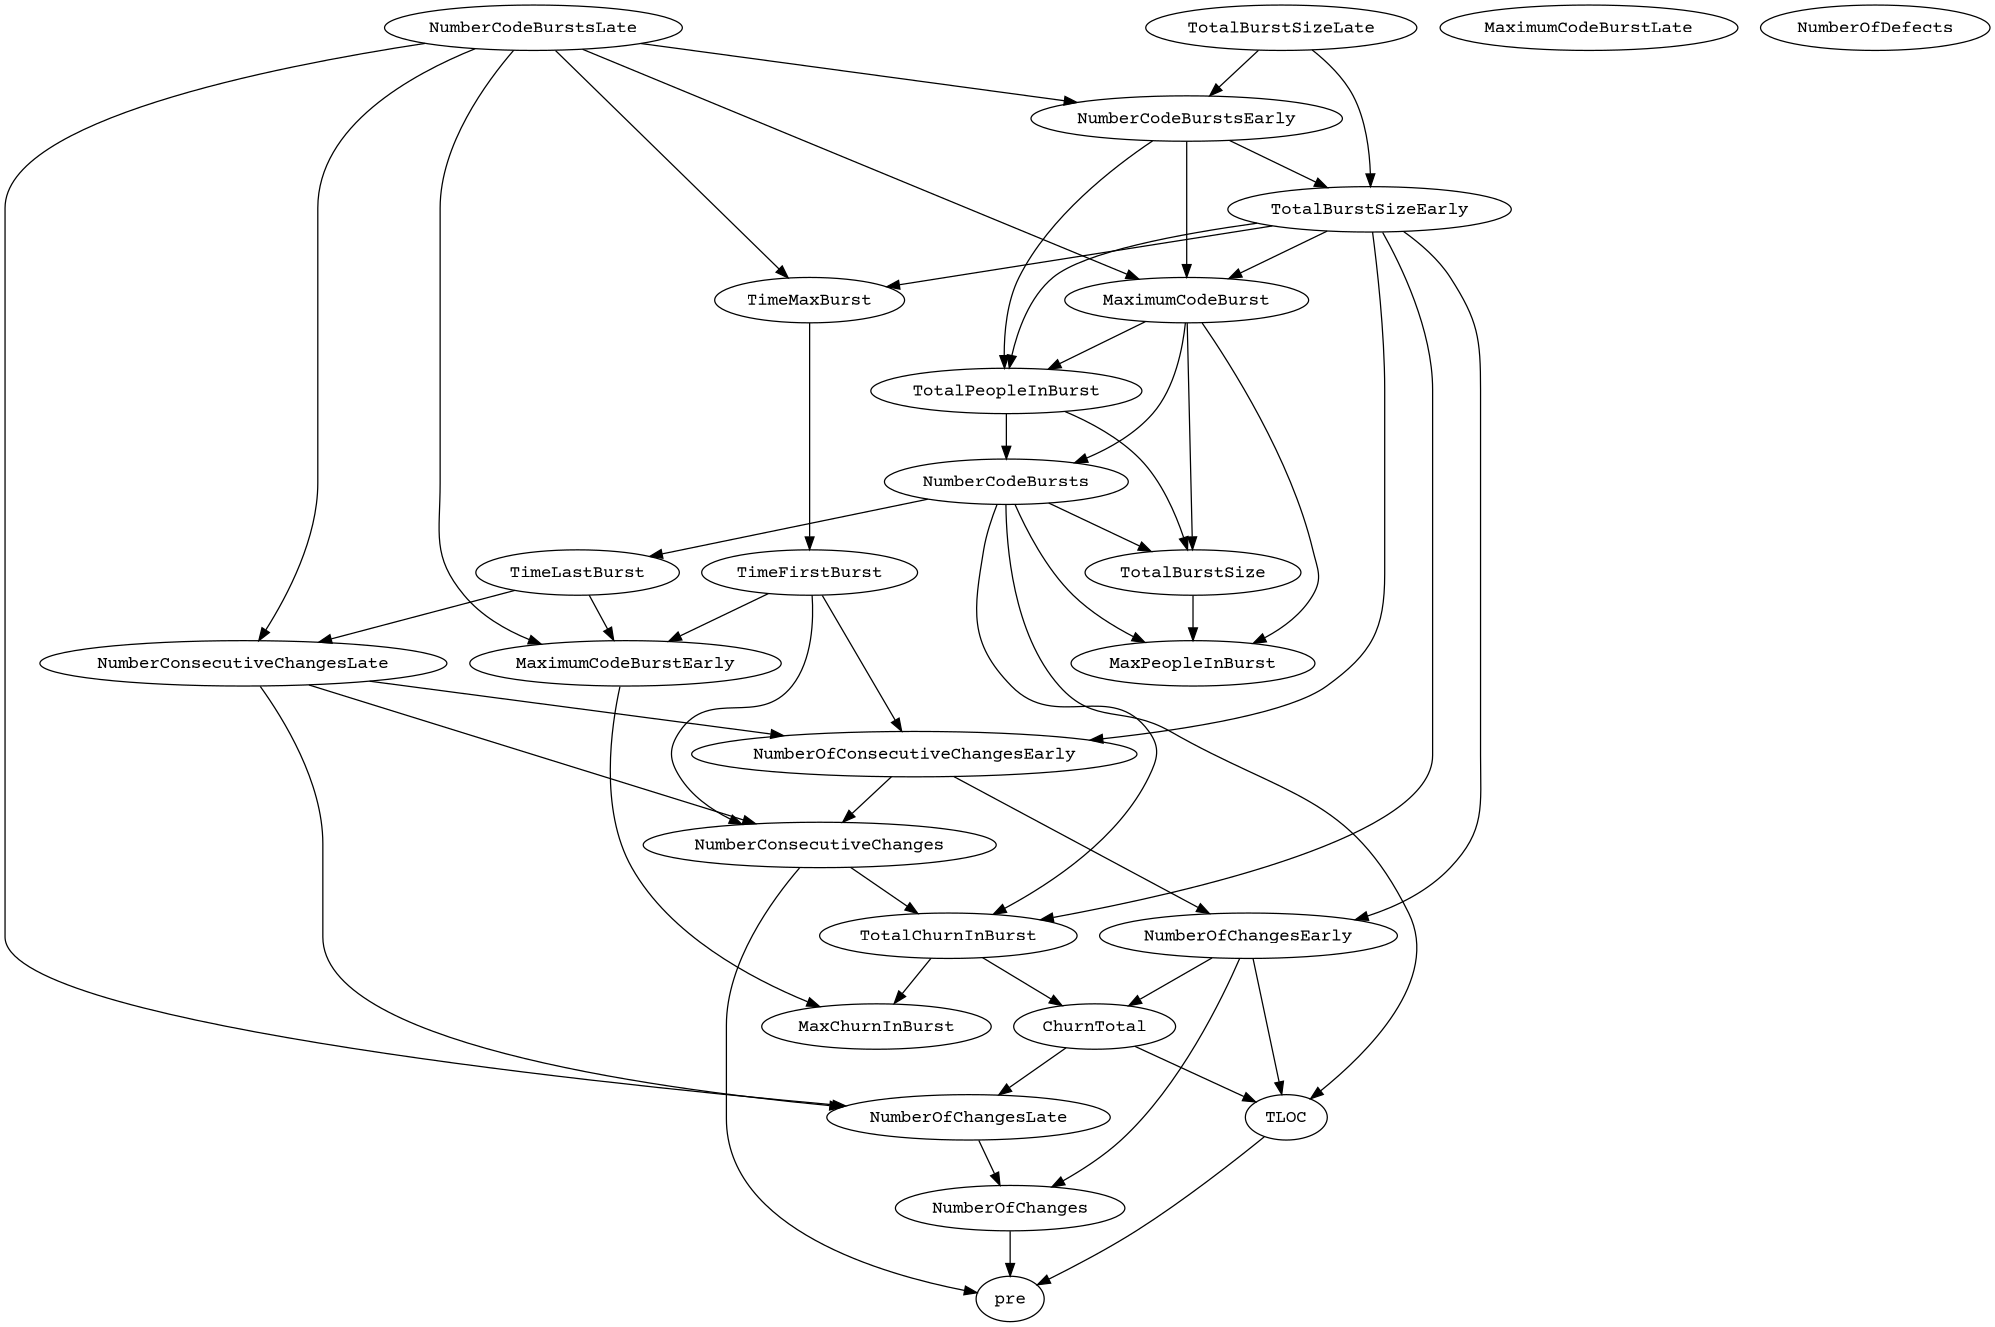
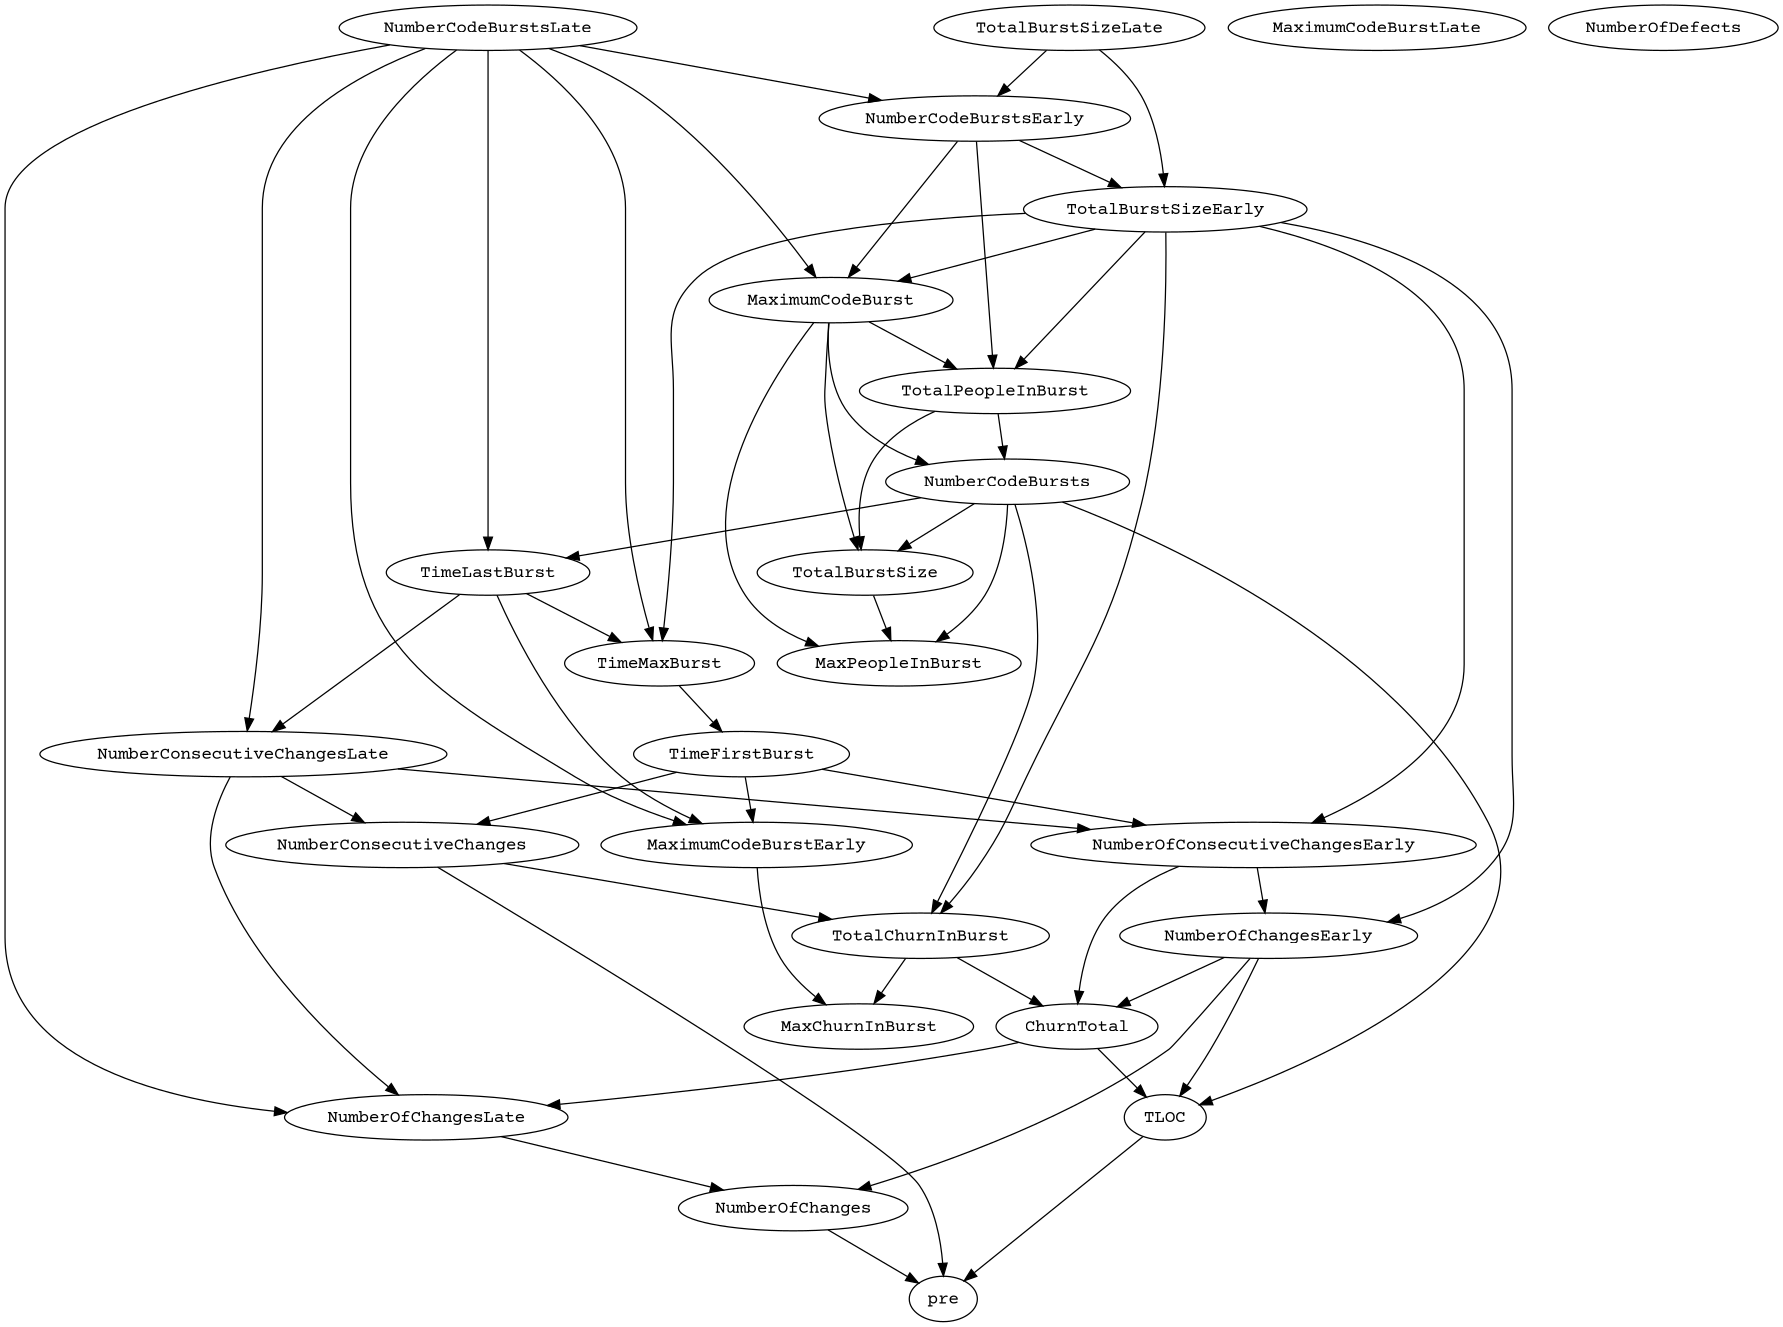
edge "NumberCodeBurstsLate" -> "TimeLastBurst": added
edge "TimeLastBurst" -> "TimeMaxBurst": added
edge "NumberOfConsecutiveChangesEarly" -> "NumberConsecutiveChanges": now "NumberOfConsecutiveChangesEarly" -> "ChurnTotal"
